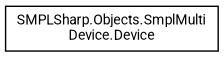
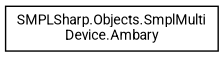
node "SMPLSharp.Objects.SmplMulti Device.Device": label "SMPLSharp.Objects.SmplMulti Device.Device" -> "SMPLSharp.Objects.SmplMulti Device.Ambary"
